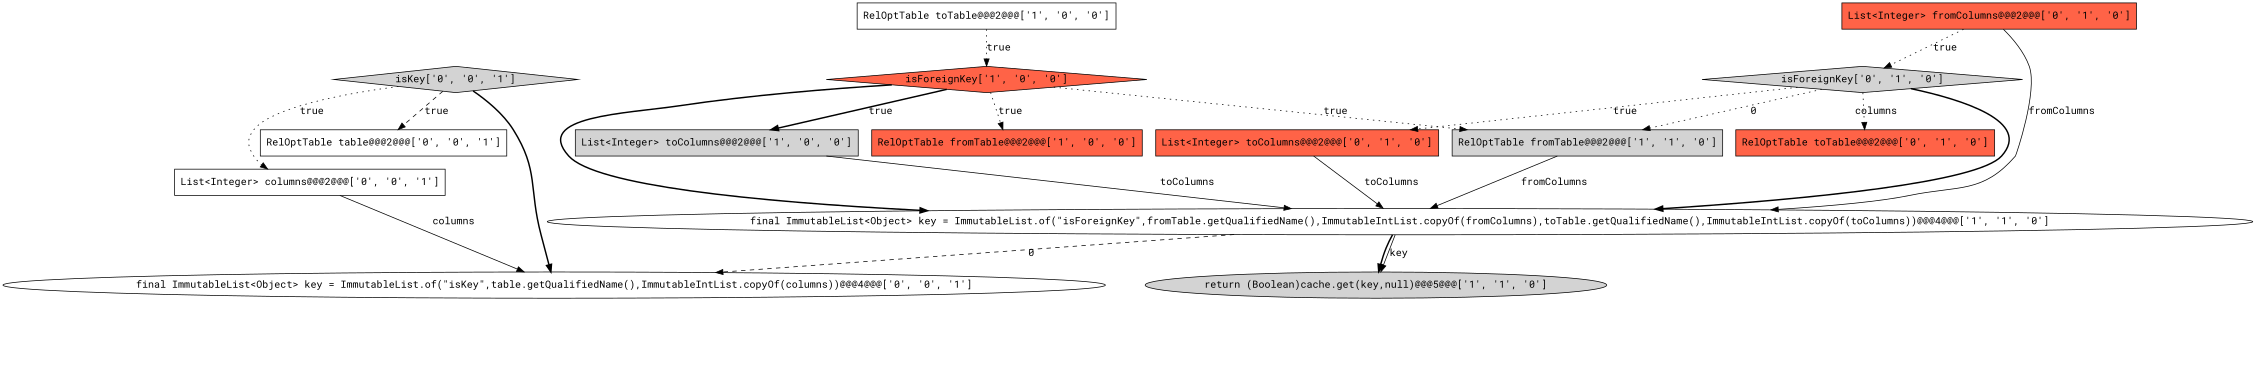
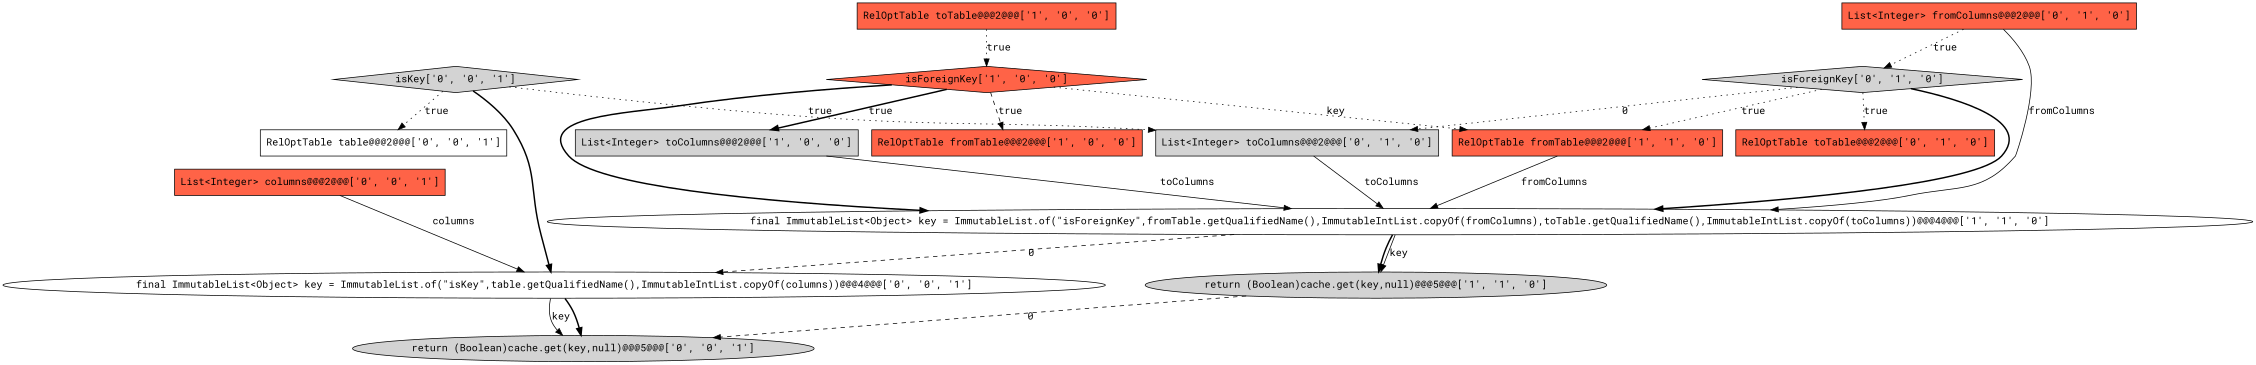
node "RelOptTable toTable@@@2@@@['1', '0', '0']": fillcolor white -> tomato
edge "isKey['0', '0', '1']" -> "List<Integer> columns@@@2@@@['0', '0', '1']": now "isKey['0', '0', '1']" -> "List<Integer> toColumns@@@2@@@['0', '1', '0']"
edge "isKey['0', '0', '1']" -> "RelOptTable table@@@2@@@['0', '0', '1']": style dashed -> dotted
edge "isForeignKey['1', '0', '0']" -> "RelOptTable fromTable@@@2@@@['1', '0', '0']": style dotted -> dashed
edge "isForeignKey['1', '0', '0']" -> "RelOptTable fromTable@@@2@@@['1', '1', '0']": label "true" -> "key"
edge "isForeignKey['0', '1', '0']" -> "List<Integer> toColumns@@@2@@@['0', '1', '0']": label "true" -> "0"
edge "isForeignKey['0', '1', '0']" -> "RelOptTable fromTable@@@2@@@['1', '1', '0']": label "0" -> "true"
edge "isForeignKey['0', '1', '0']" -> "RelOptTable toTable@@@2@@@['0', '1', '0']": label "columns" -> "true"
node "List<Integer> toColumns@@@2@@@['0', '1', '0']": fillcolor tomato -> lightgray
node "RelOptTable fromTable@@@2@@@['1', '1', '0']": fillcolor lightgray -> tomato
node "List<Integer> columns@@@2@@@['0', '0', '1']": fillcolor white -> tomato
node "return (Boolean)cache.get(key,null)@@@5@@@['0', '0', '1']": added
